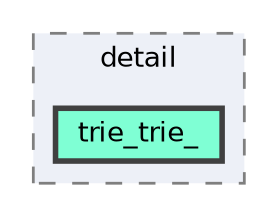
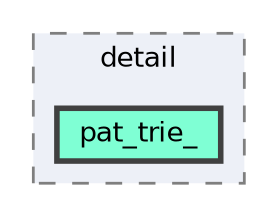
node "trie_trie_": label "trie_trie_" -> "pat_trie_"
